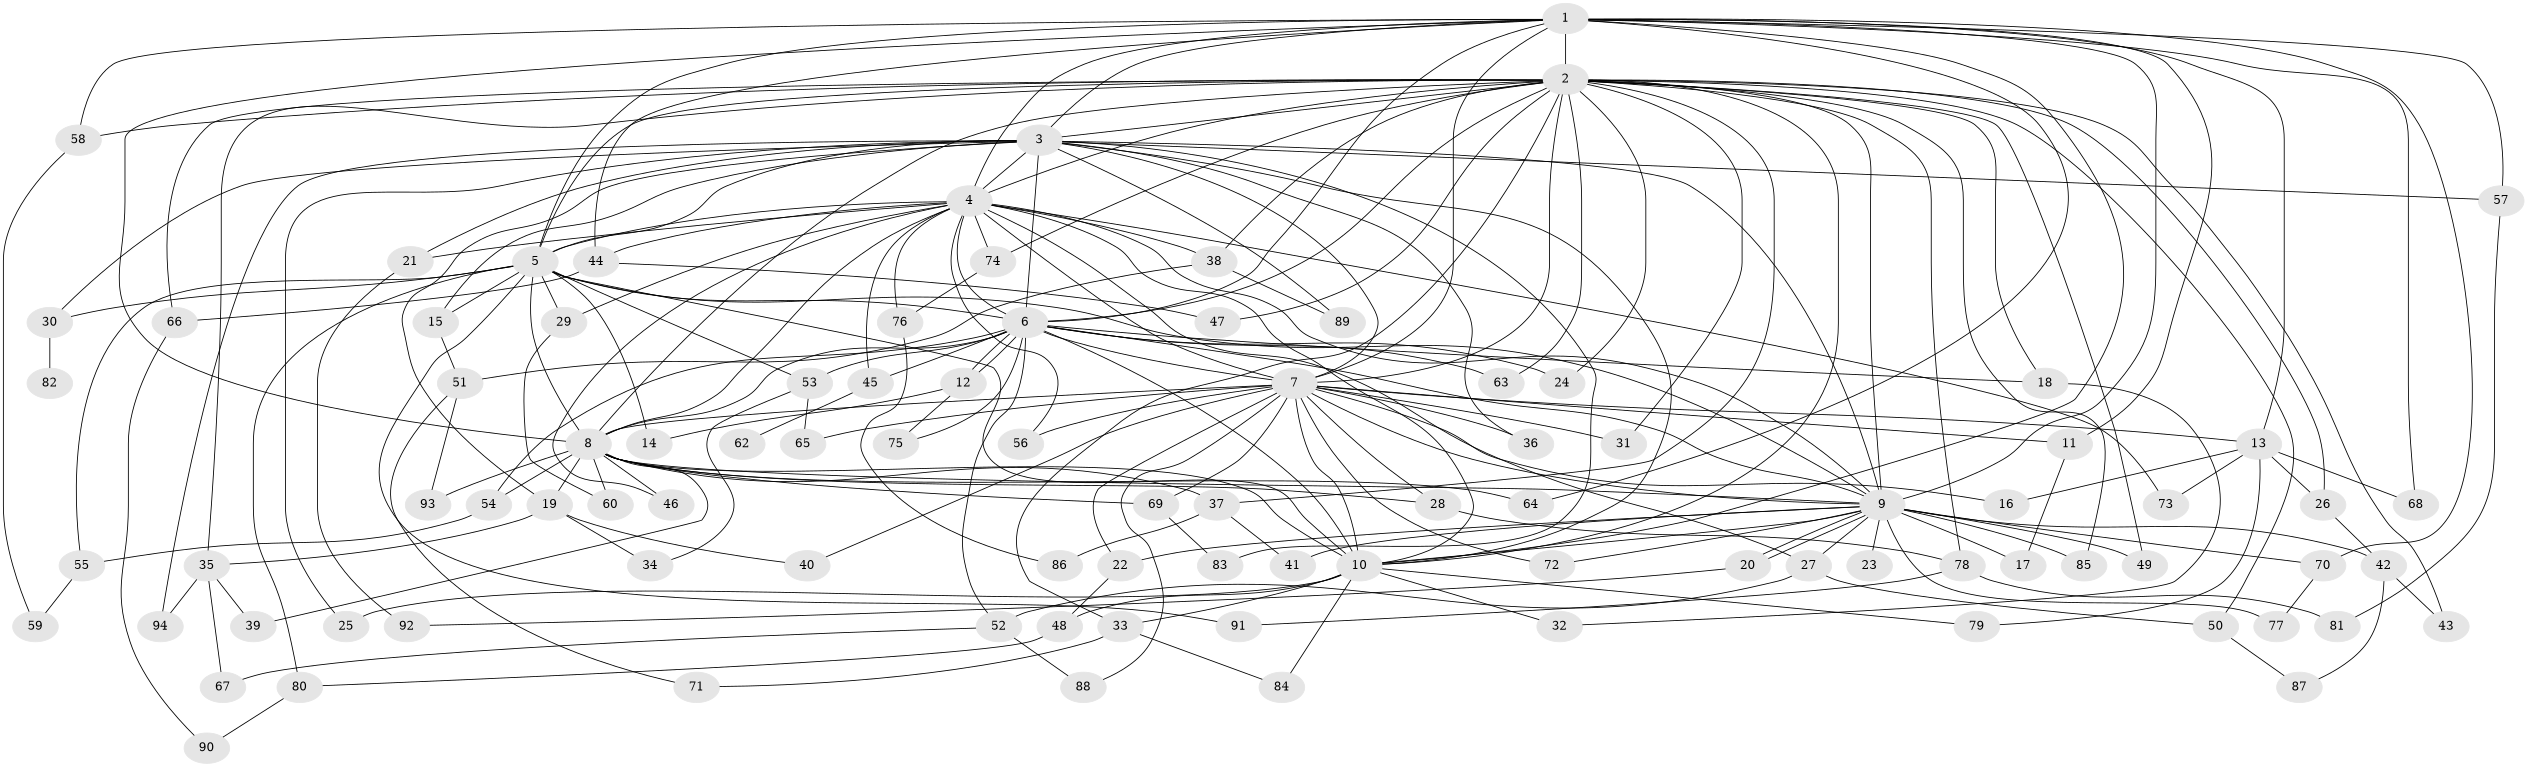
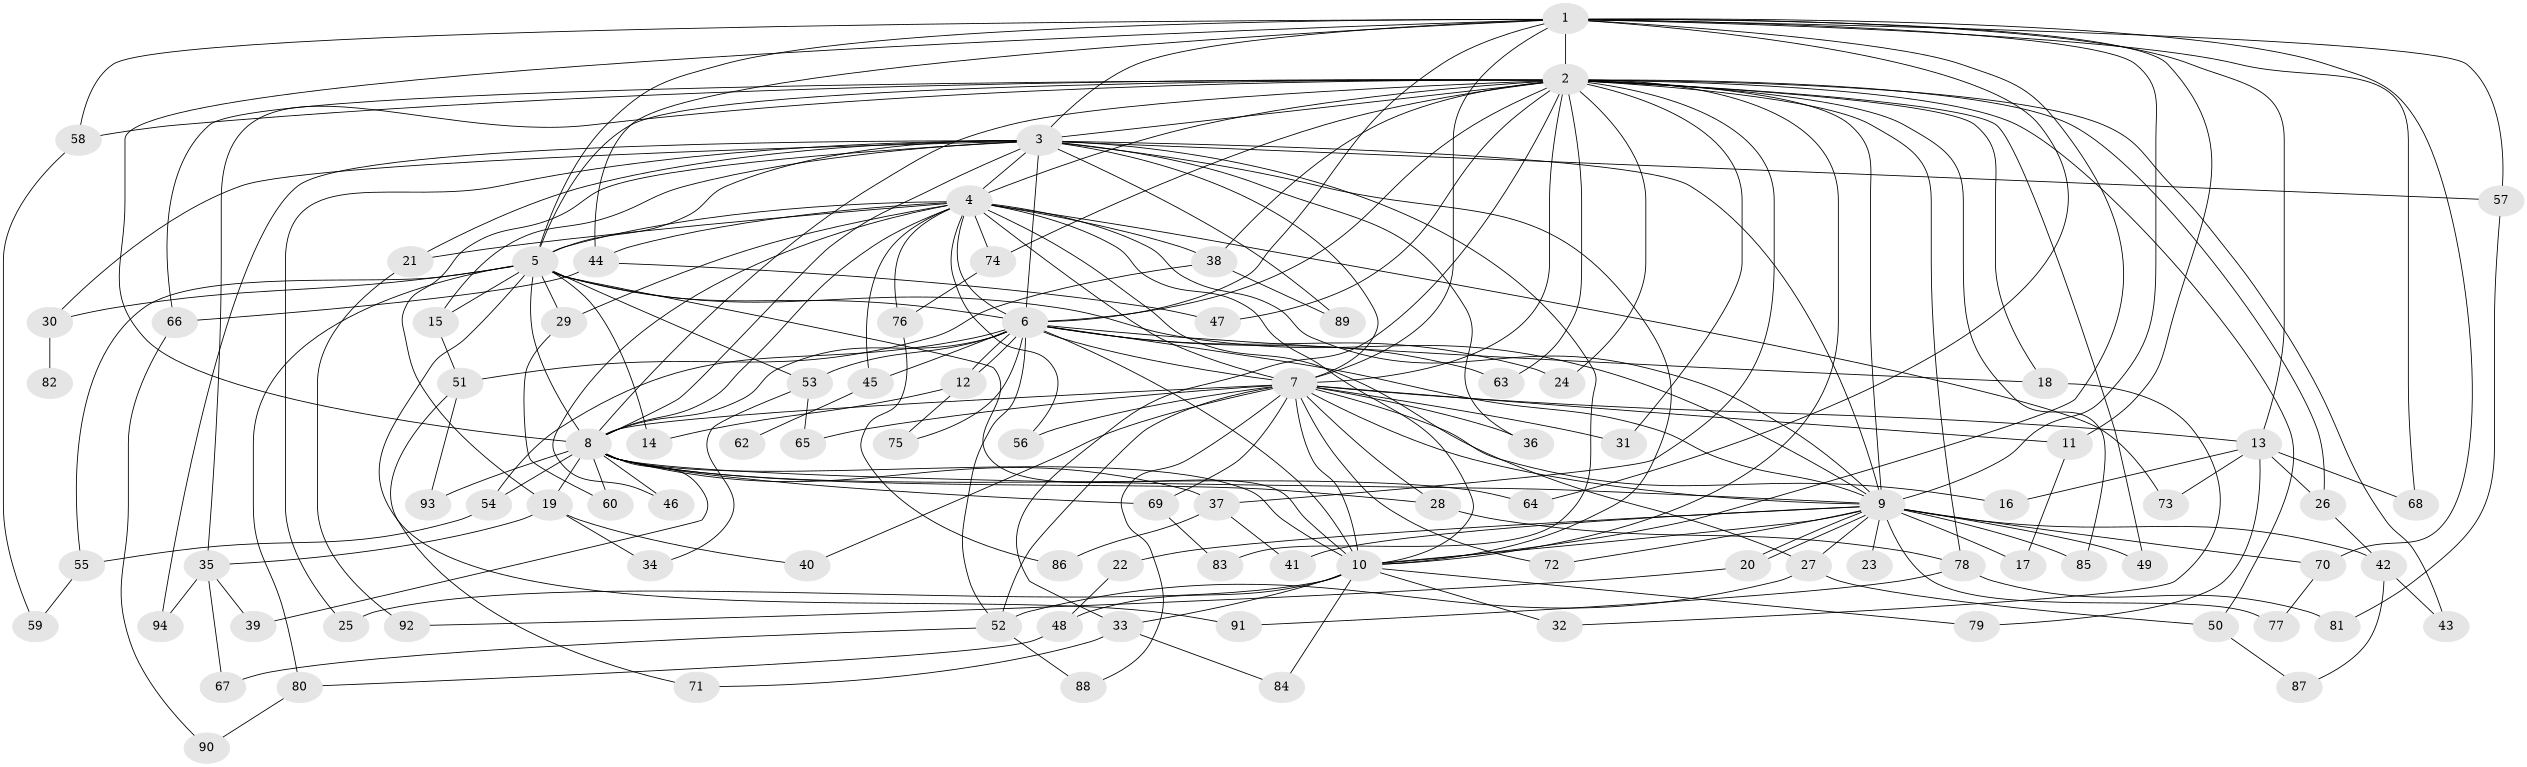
edge "1" -- "4": removed
edge "3" -- "8": added
edge "7" -- "22": now "7" -- "52"
